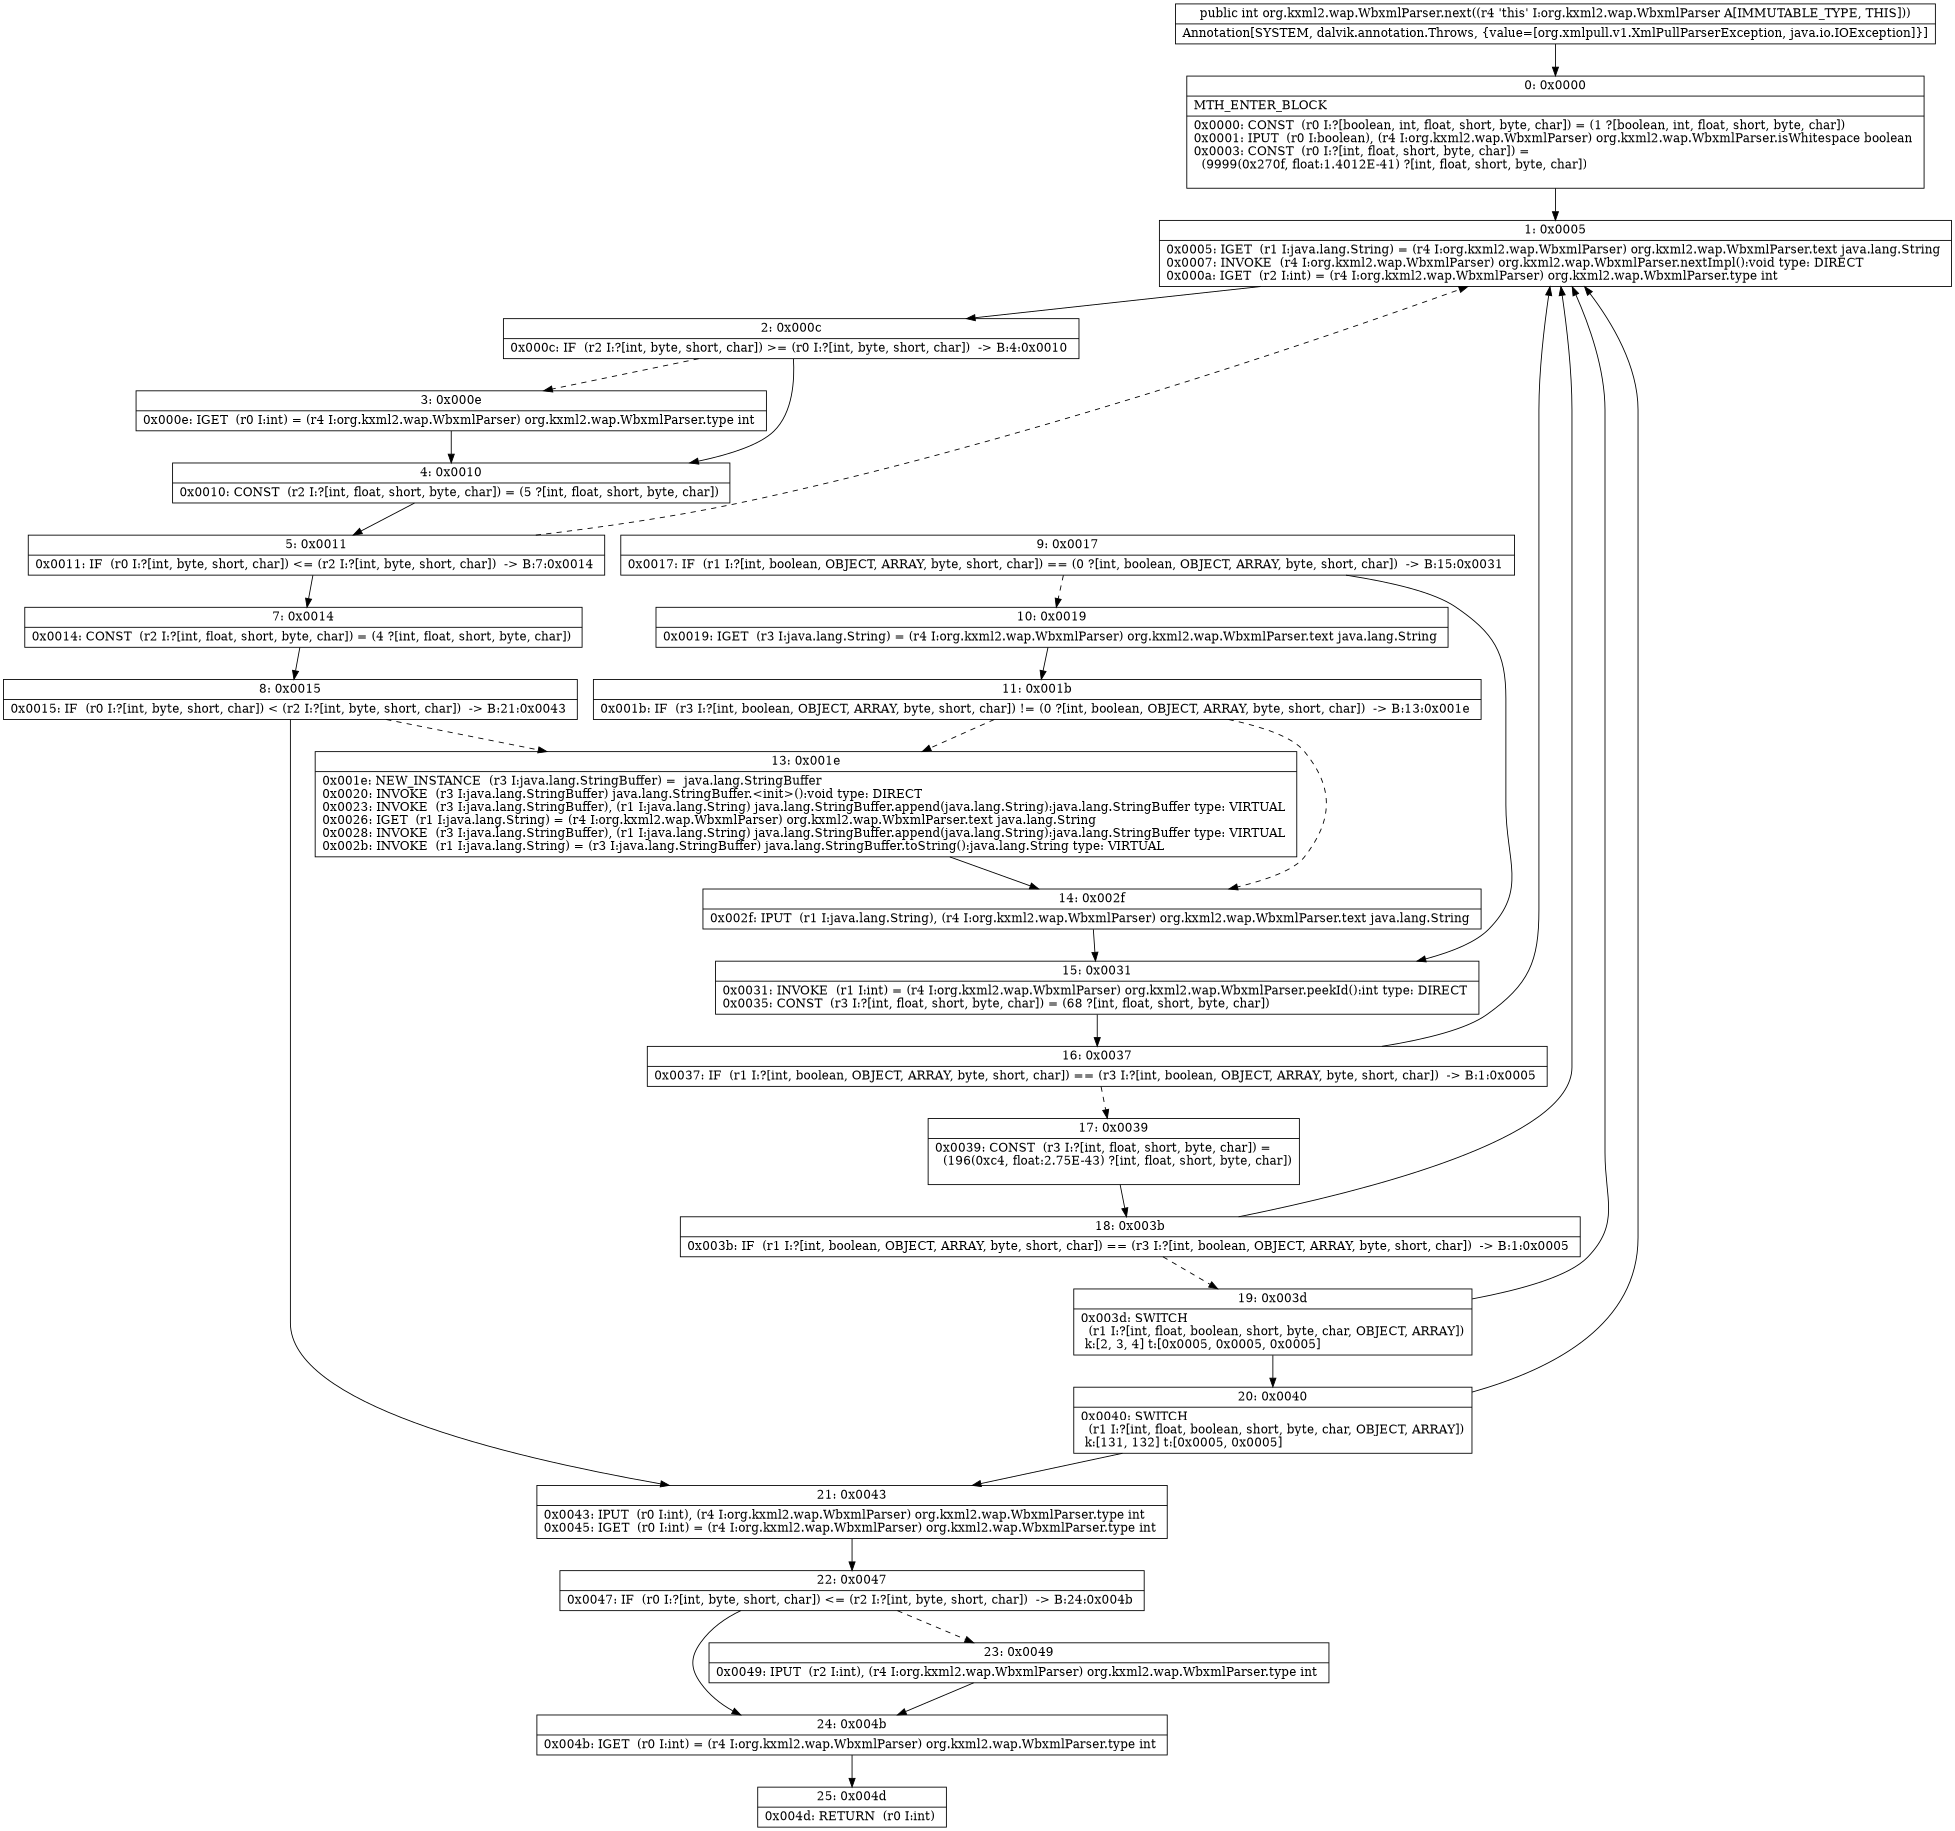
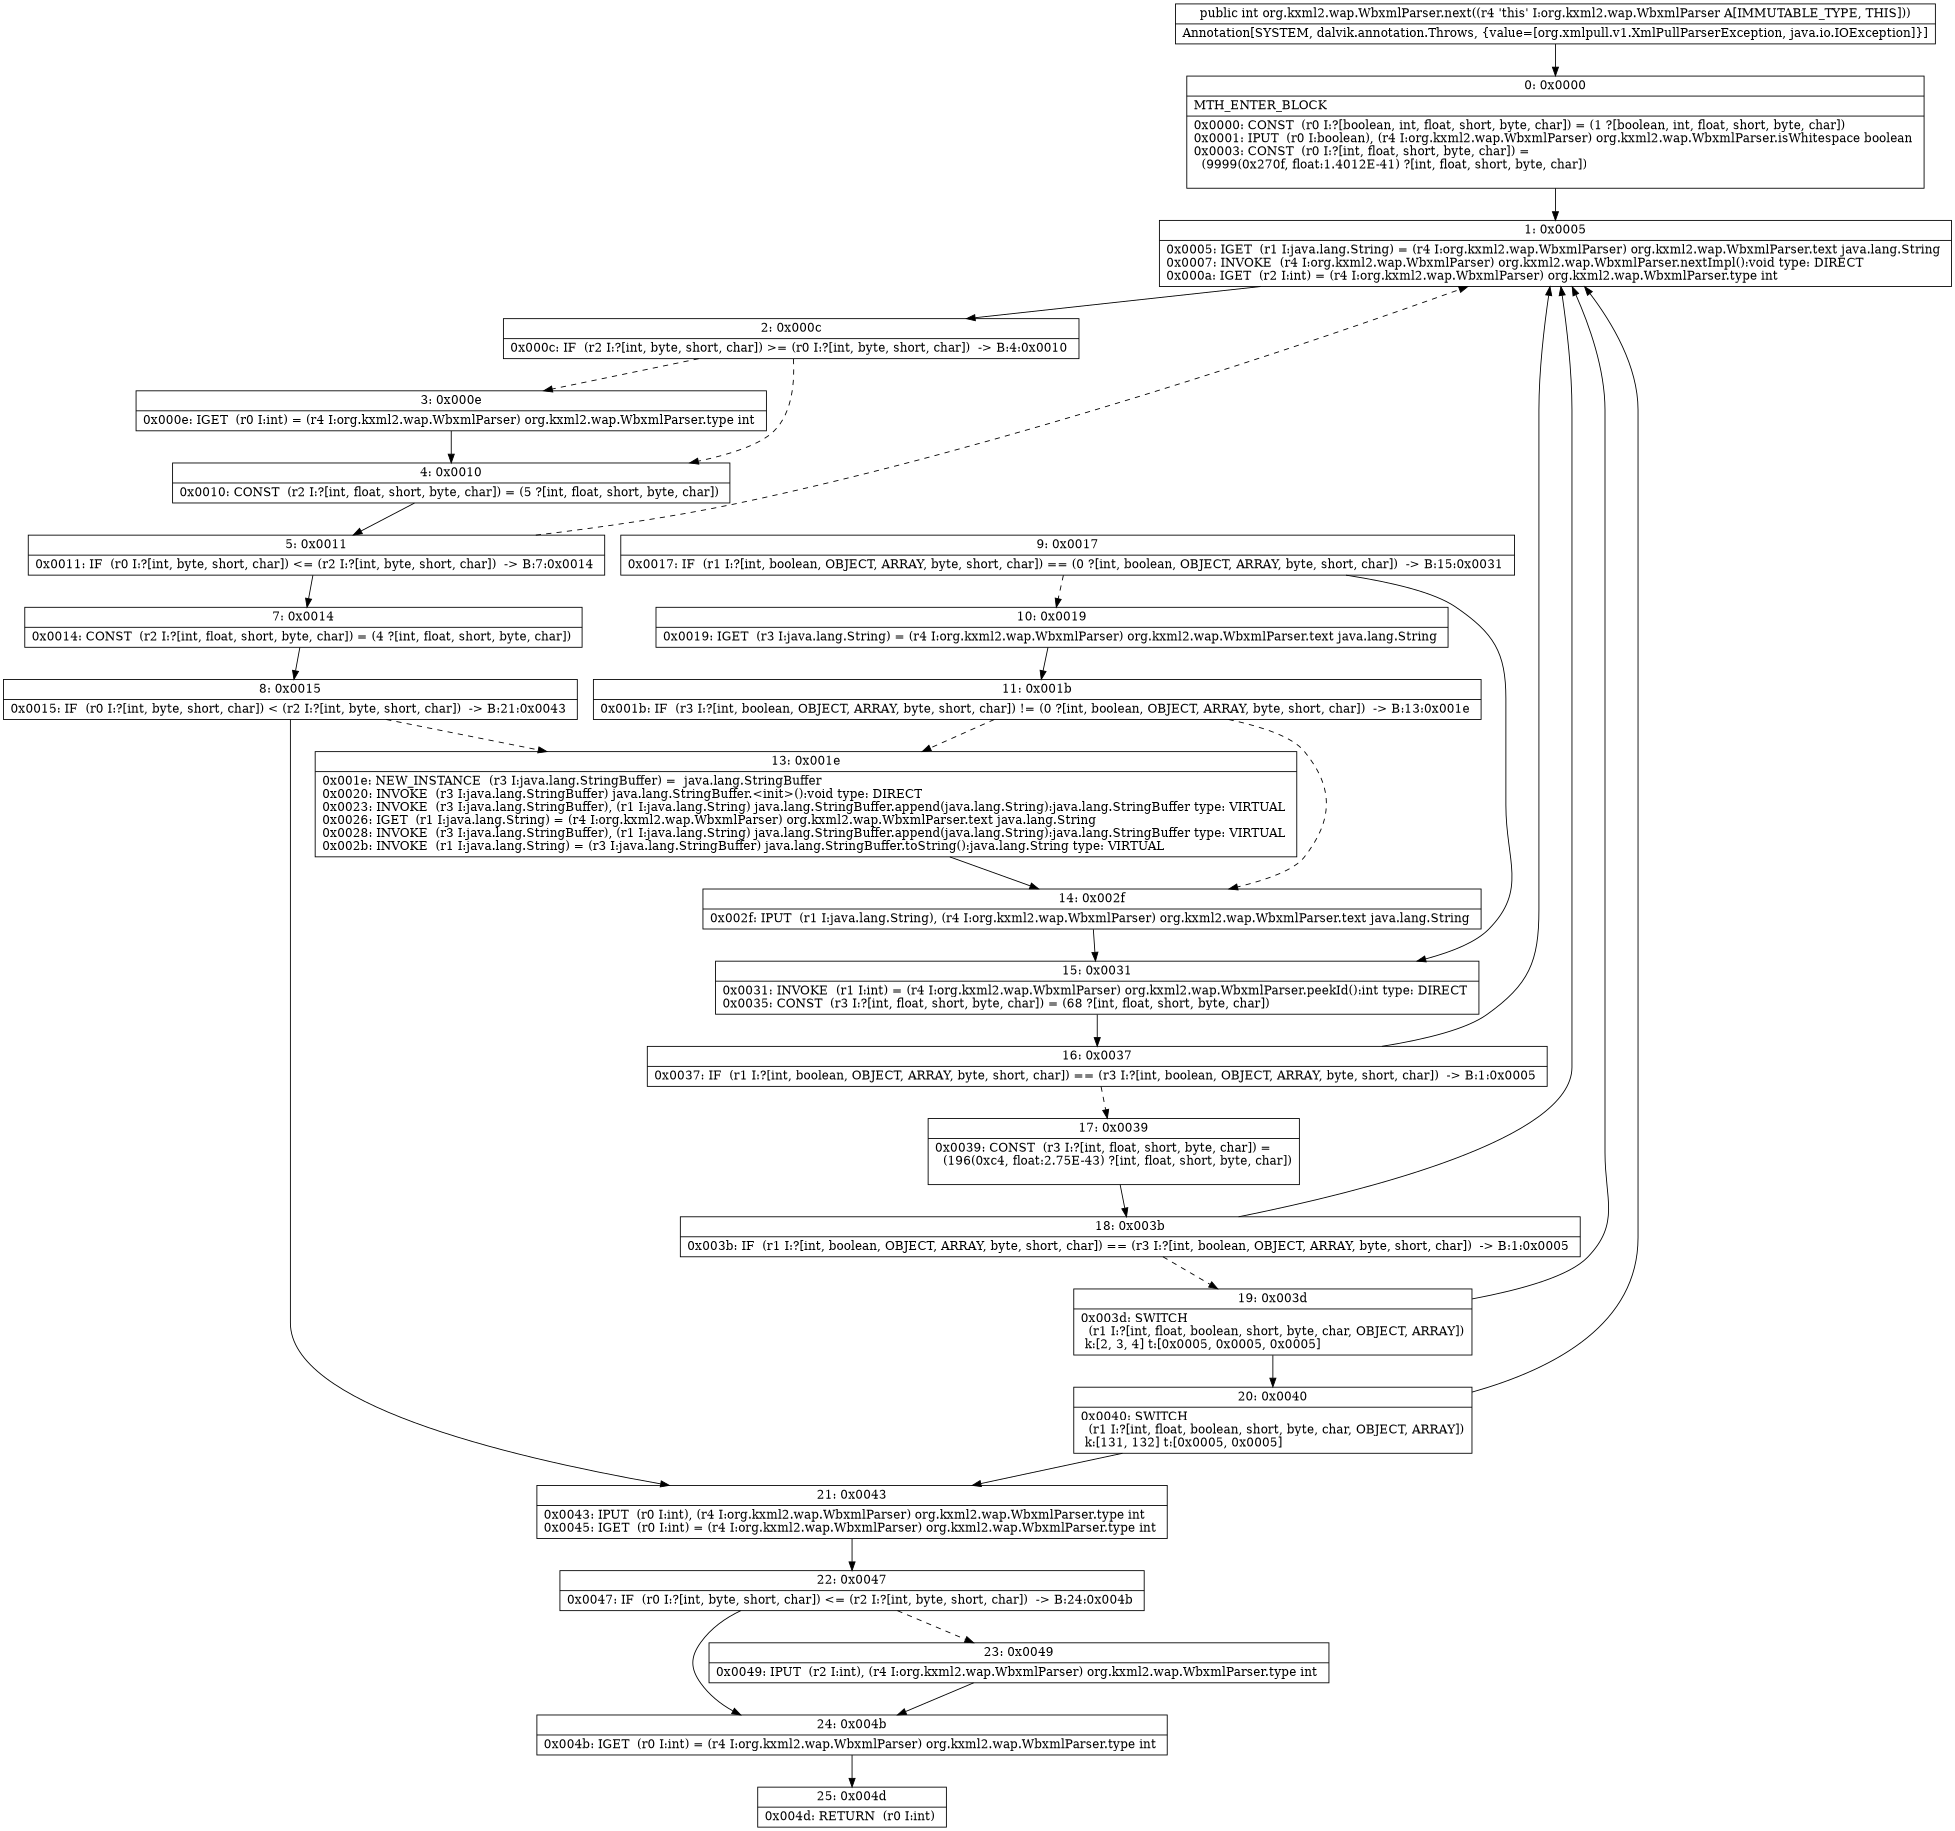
edge "2: 0x000c" -> "4: 0x0010": style solid -> dashed
